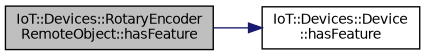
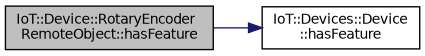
node "IoT::Devices::RotaryEncoder RemoteObject::hasFeature": label "IoT::Devices::RotaryEncoder RemoteObject::hasFeature" -> "IoT::Device::RotaryEncoder RemoteObject::hasFeature"
